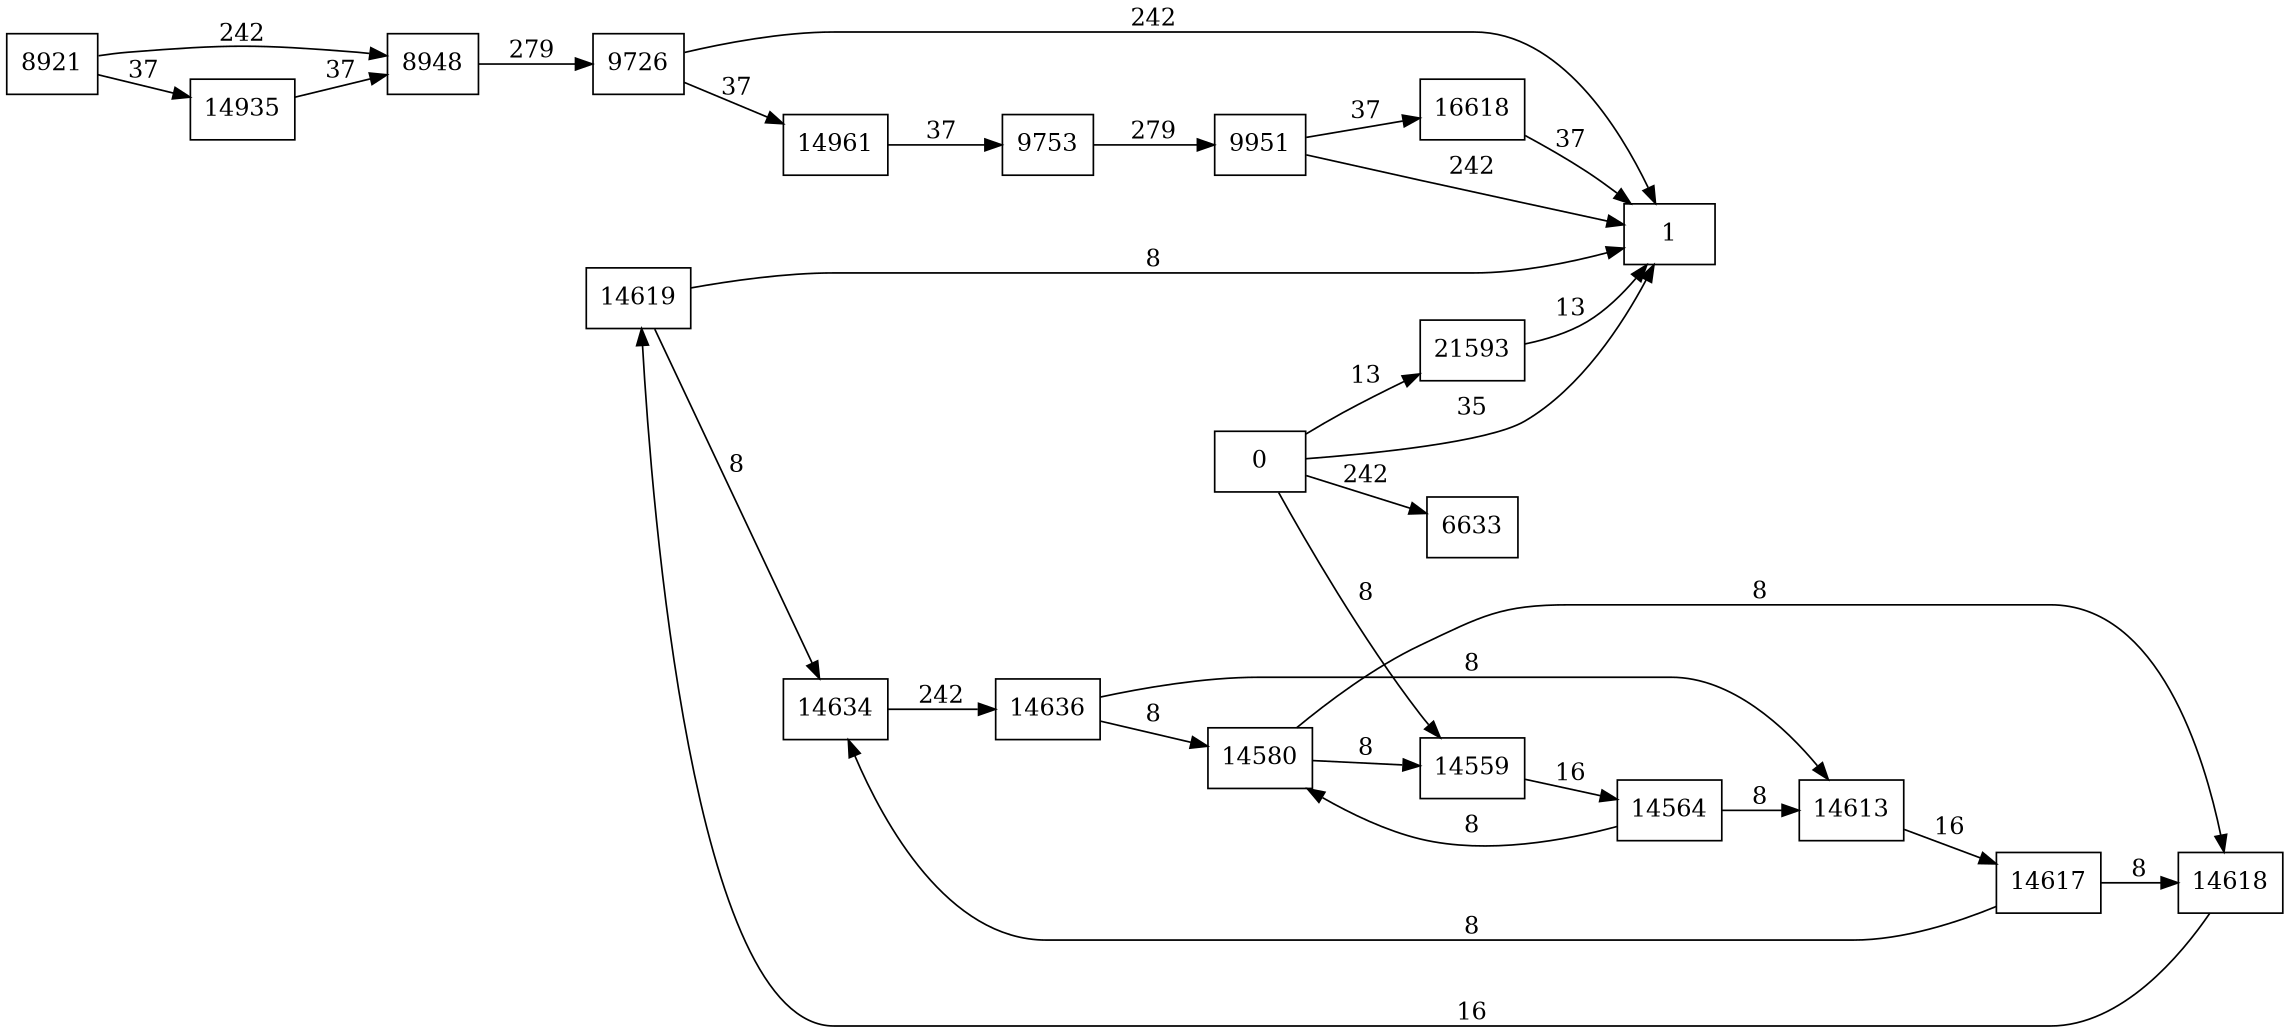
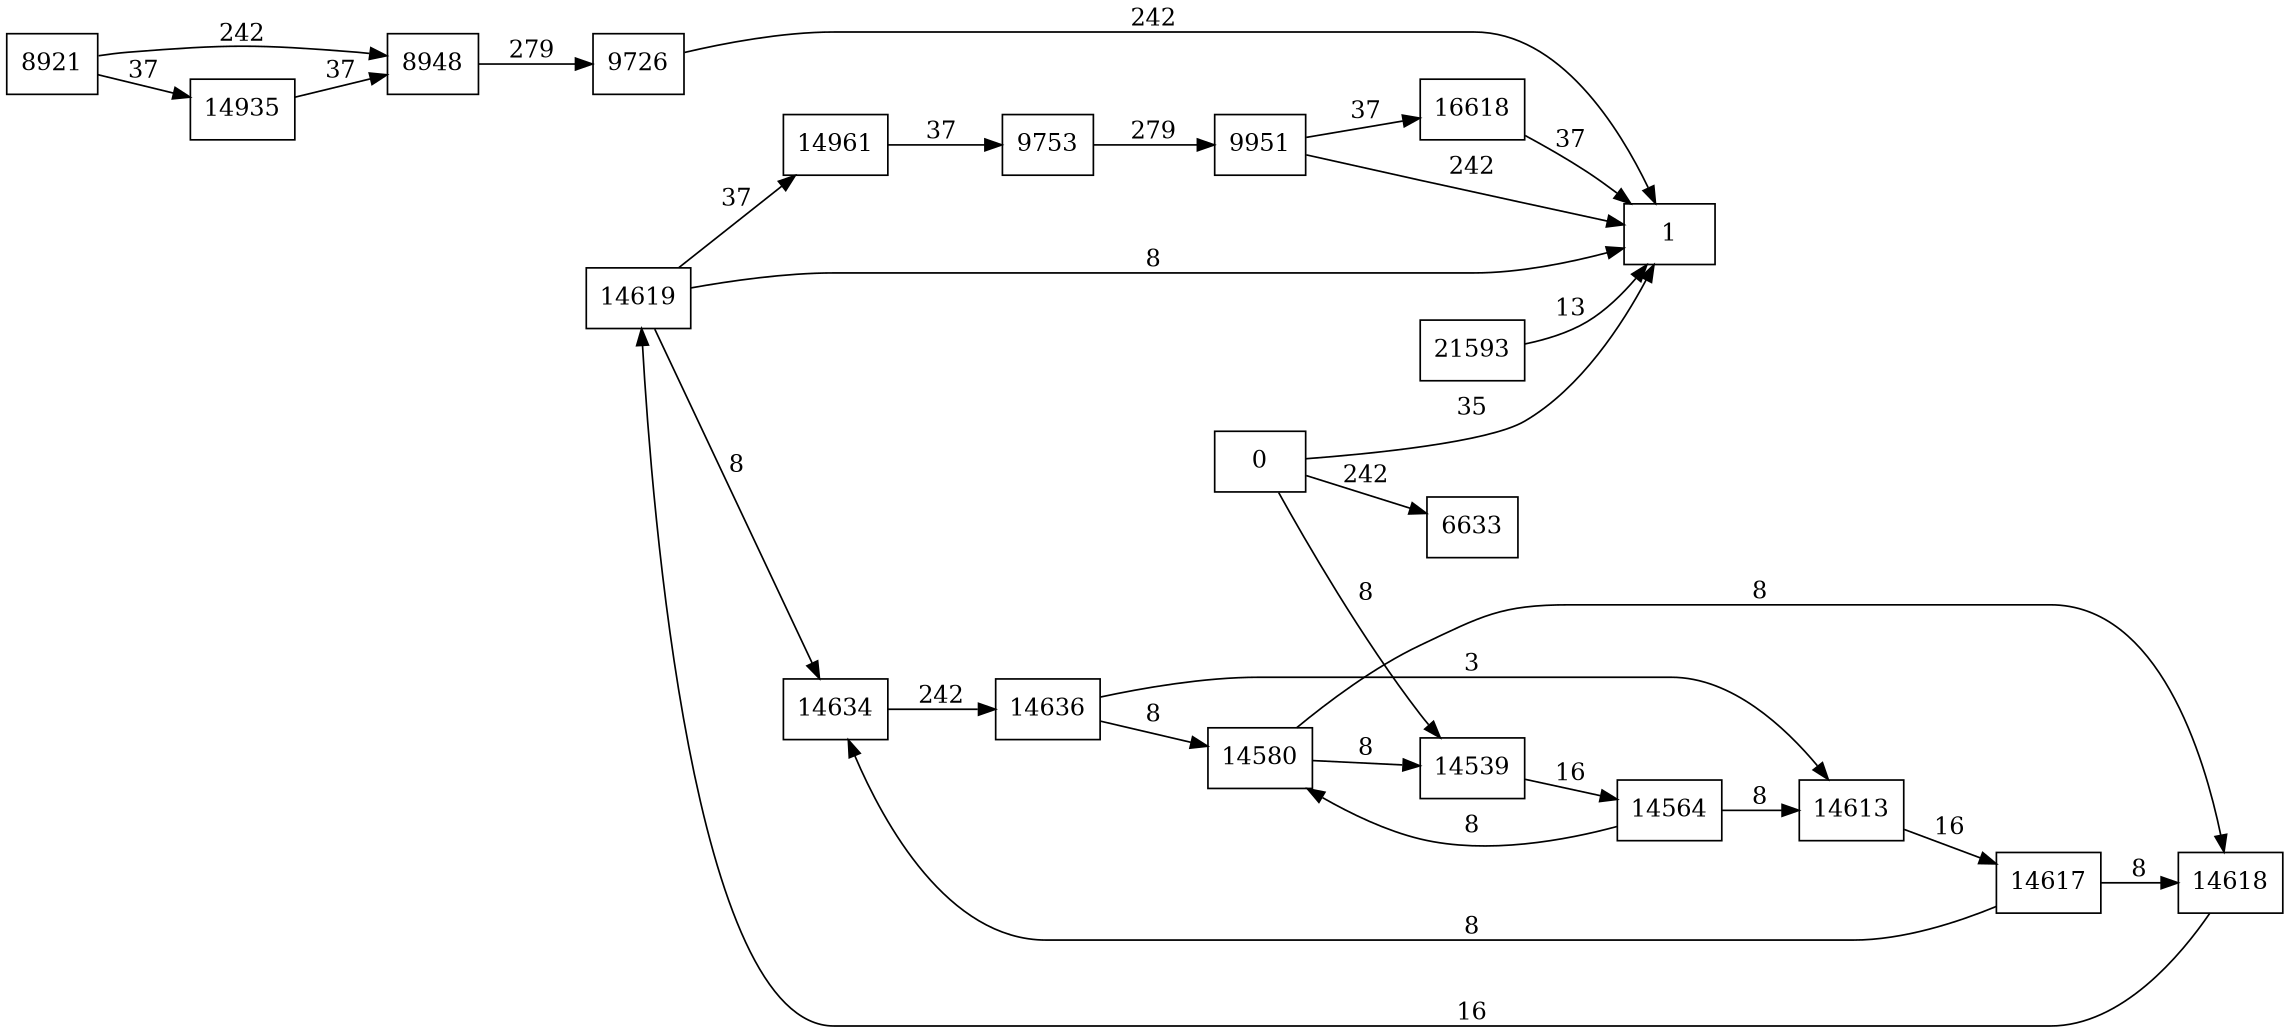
edge "9726" -> "14961": now "14619" -> "14961"
edge "0" -> "21593": removed, label "13"
edge "14636" -> "14613": label "8" -> "3"
node "14559": label "14559" -> "14539"
